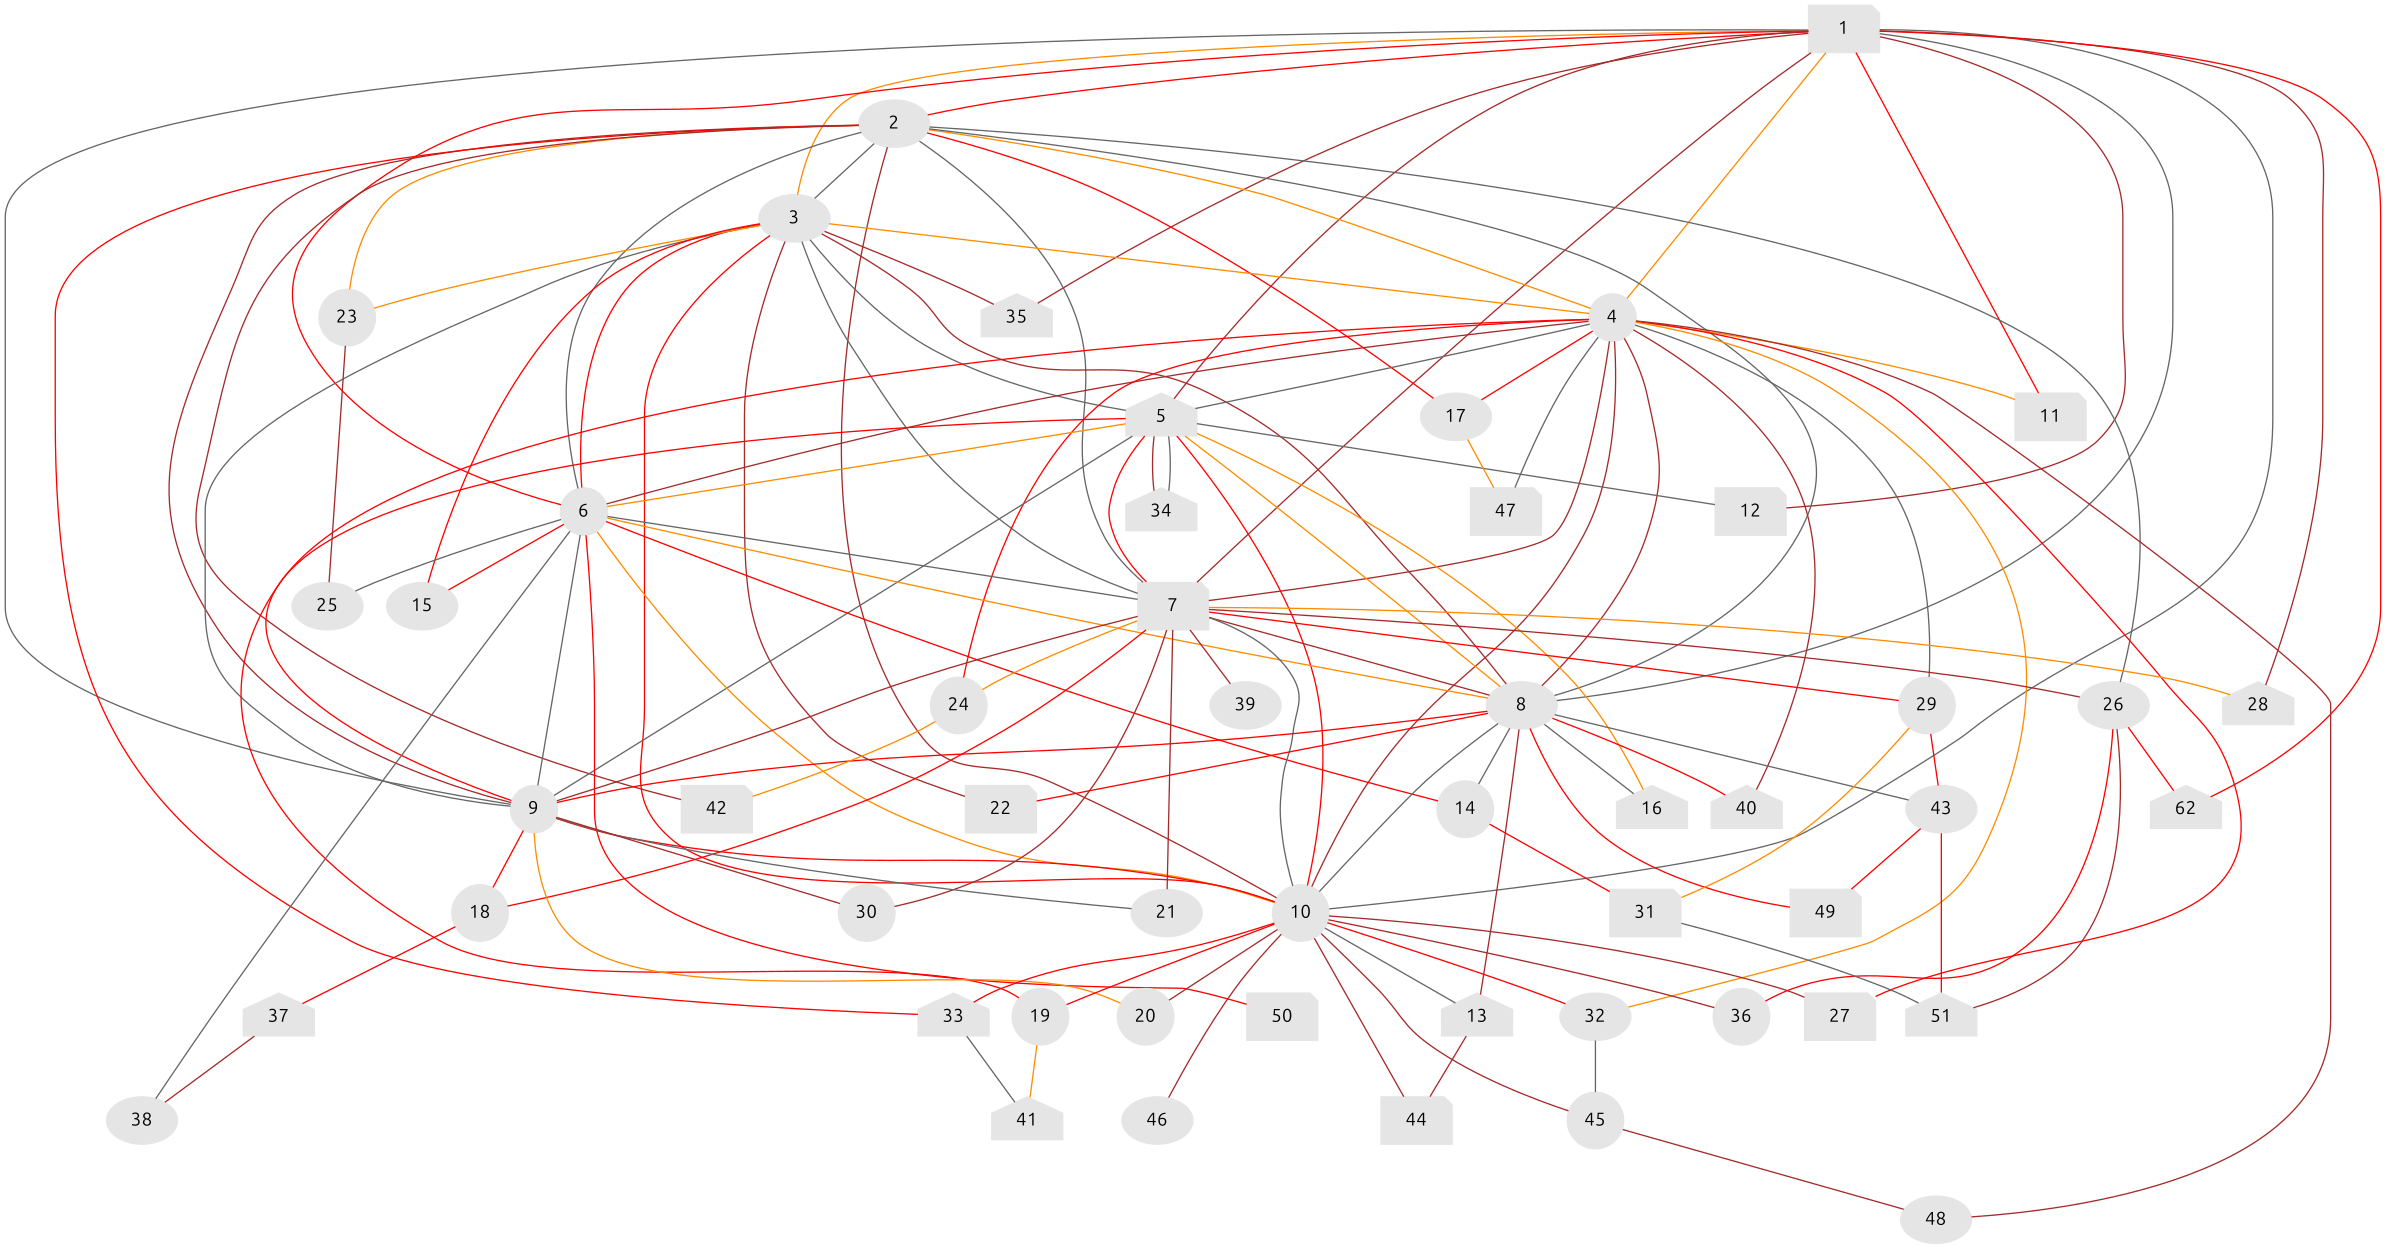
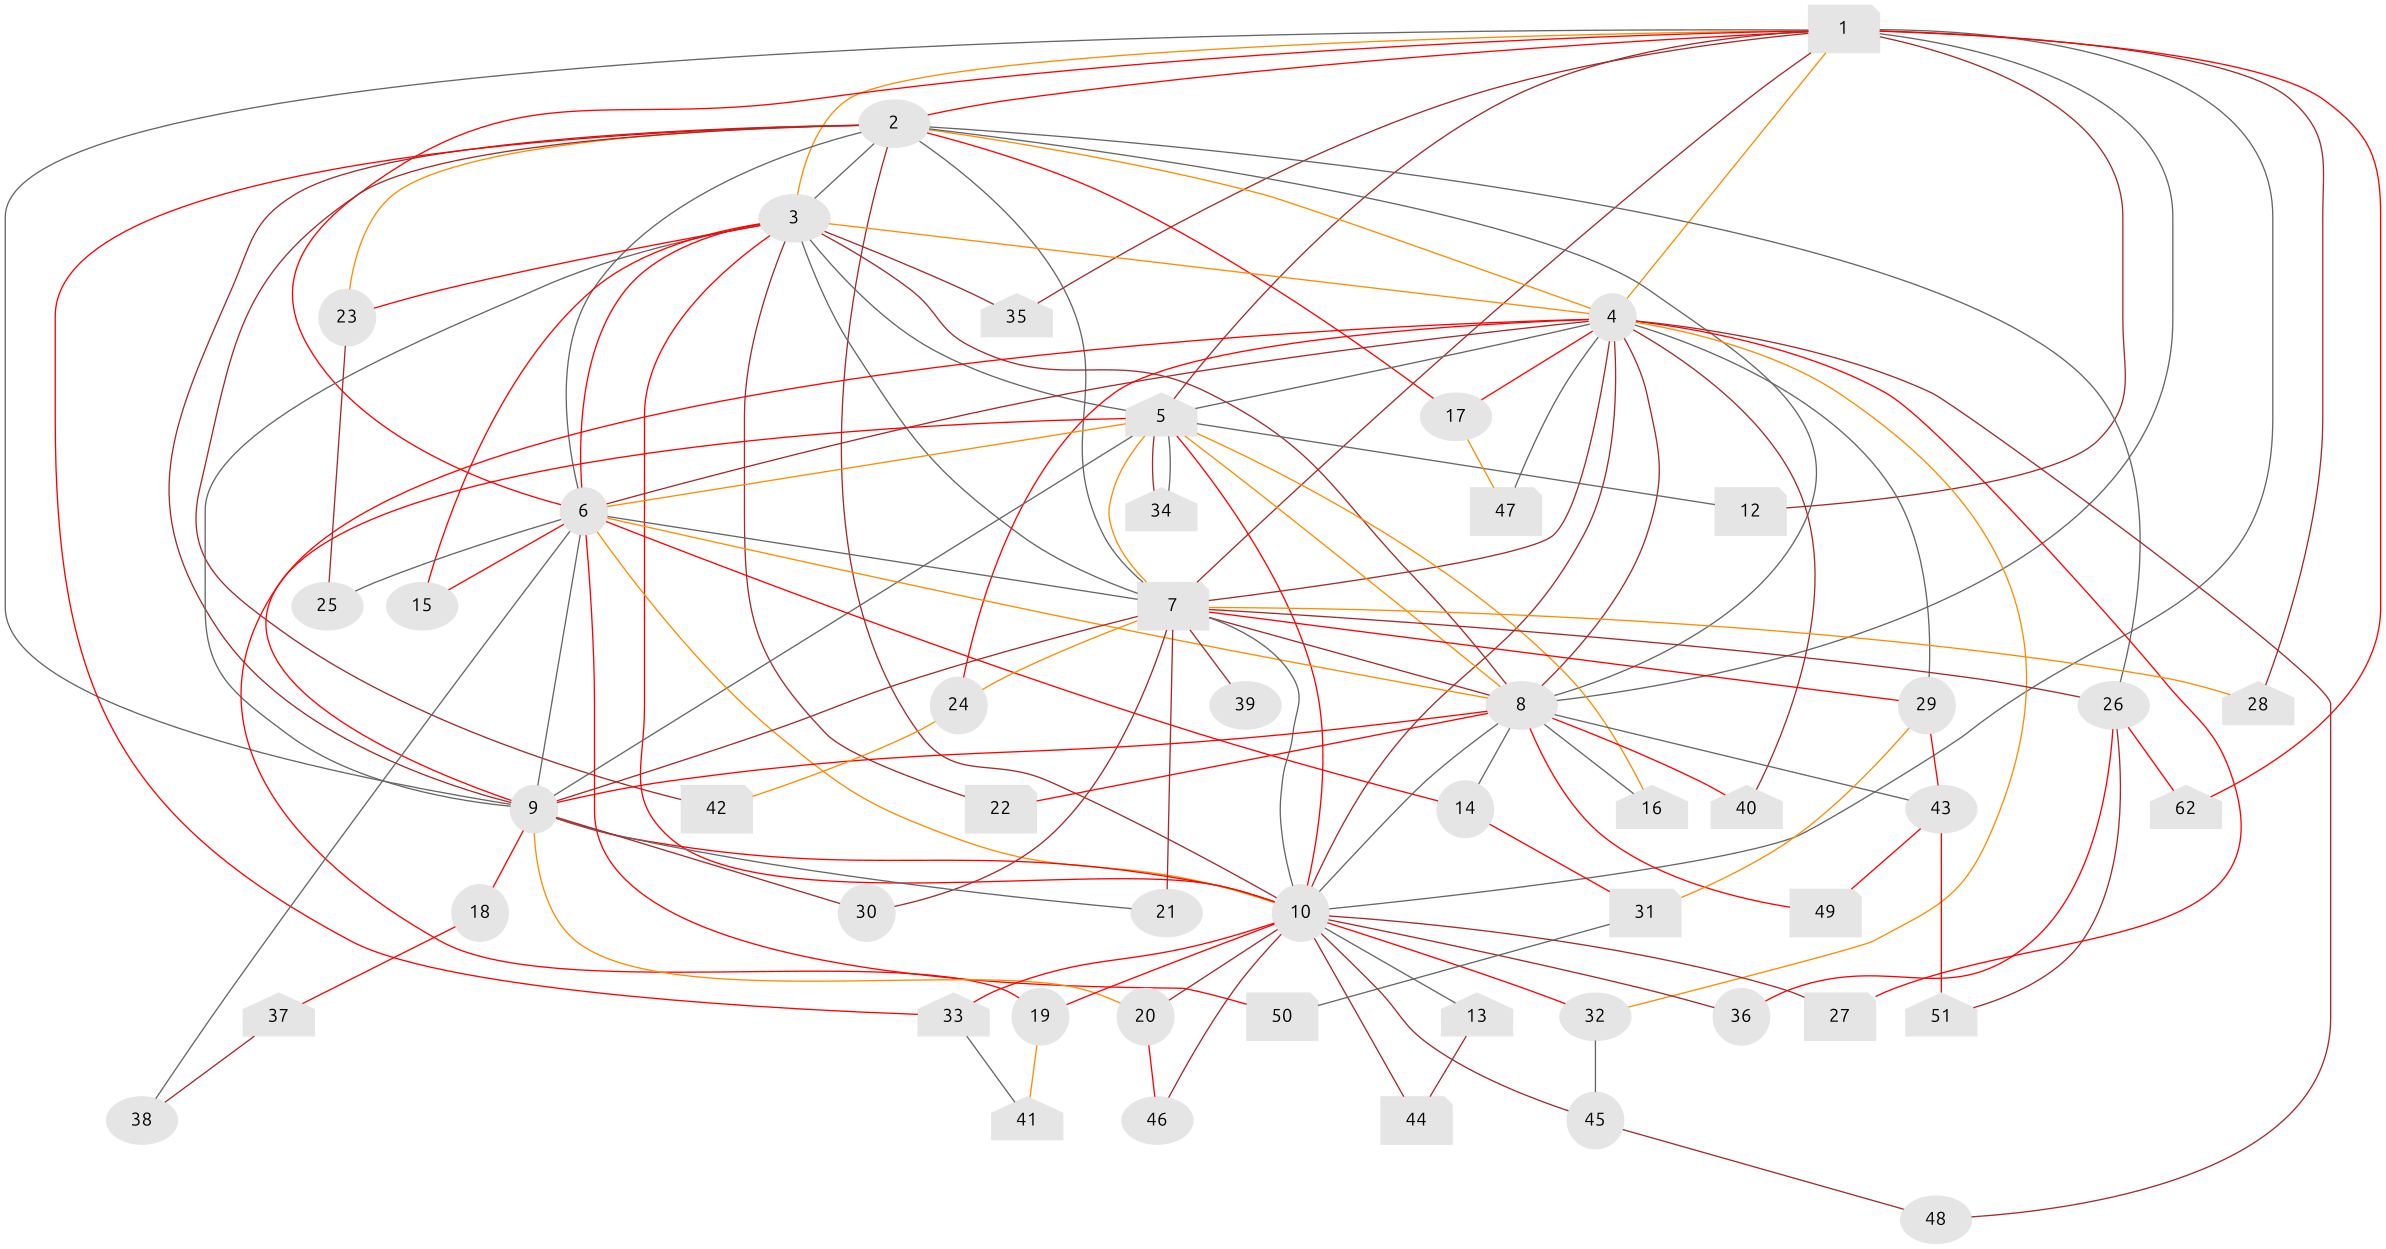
edge "3" -- "23": color darkorange -> red
node "11": removed
edge "5" -- "7": color red -> darkorange
edge "7" -- "18": removed
edge "8" -- "13": removed
edge "31" -- "51": now "31" -- "50"
edge "20" -- "46": added
